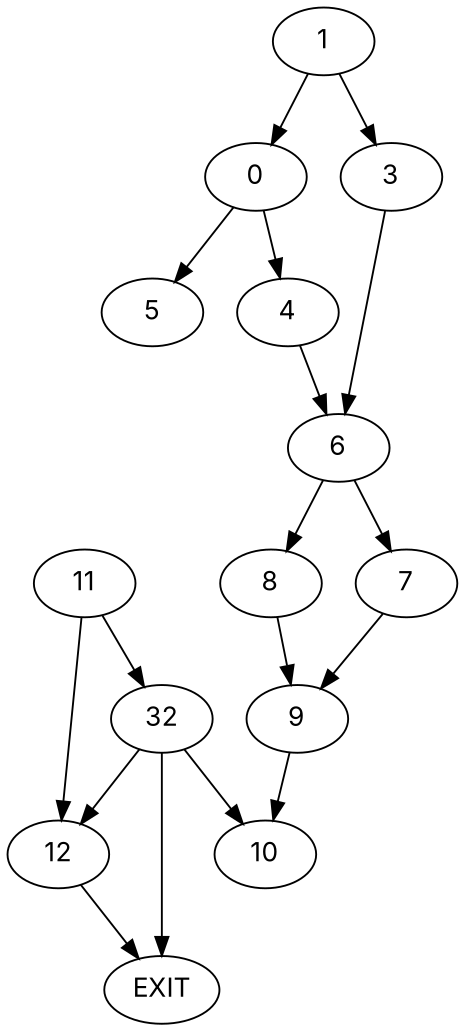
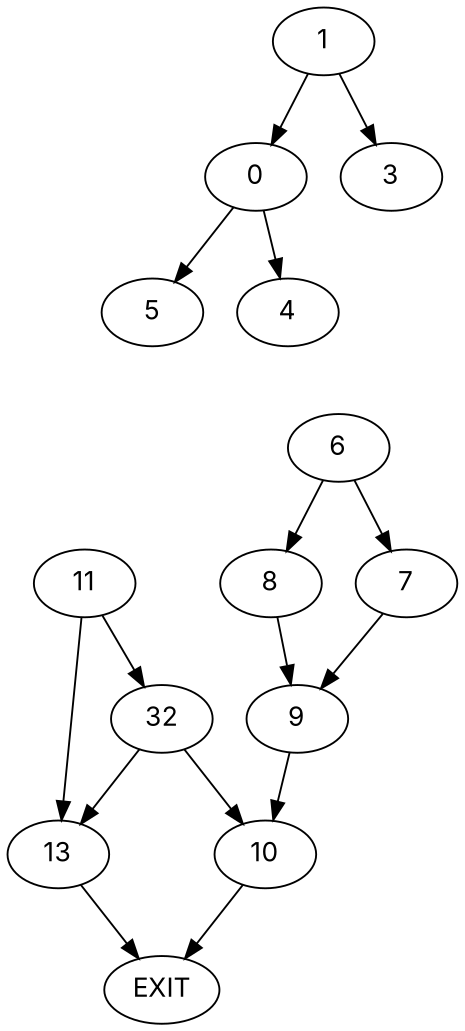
edge "3" -> "6": removed
edge "4" -> "6": removed
edge "32" -> "EXIT": now "10" -> "EXIT"
node "12": label "12" -> "13"
